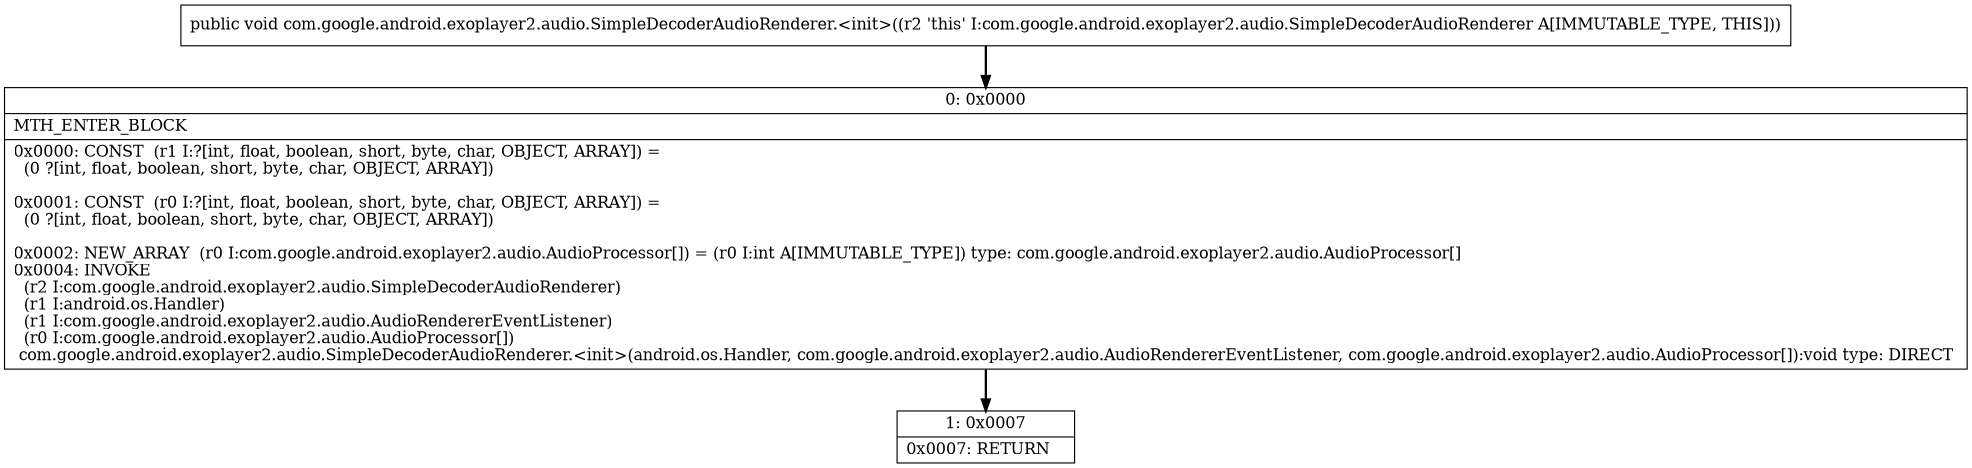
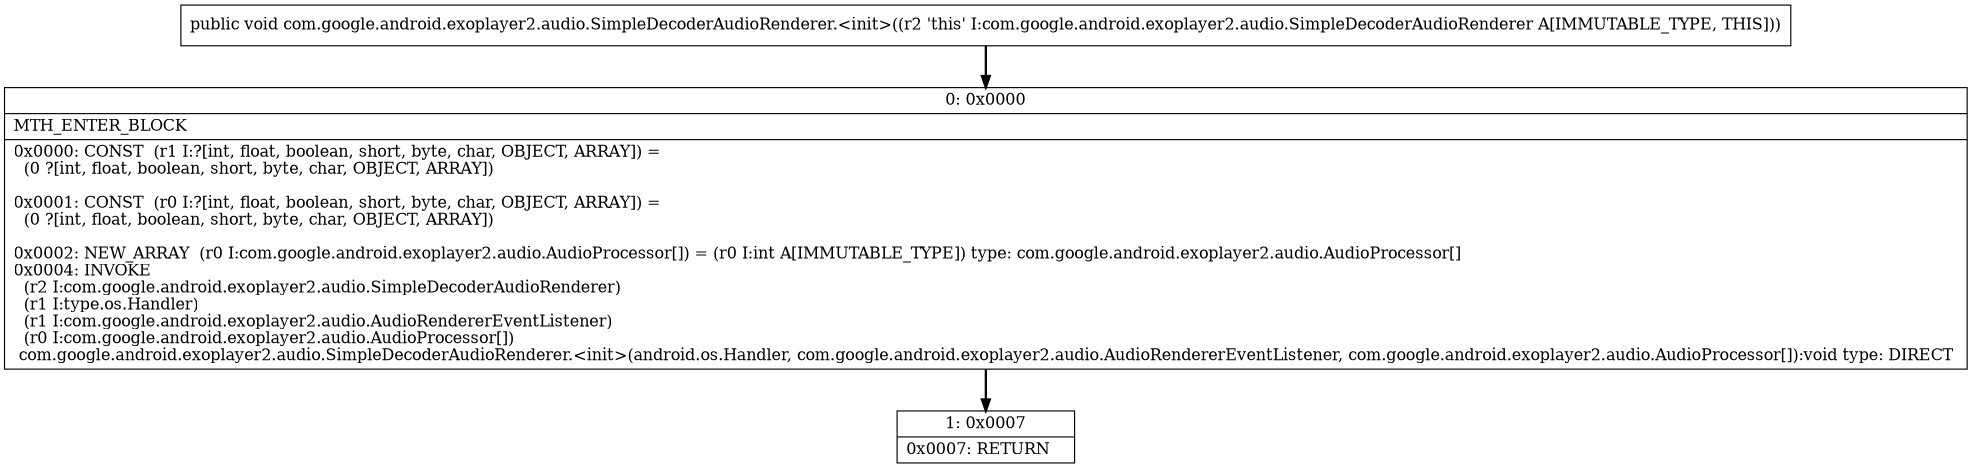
node "0: 0x0000": text "(r1 I:android.os.Handler)" -> "(r1 I:type.os.Handler)"
